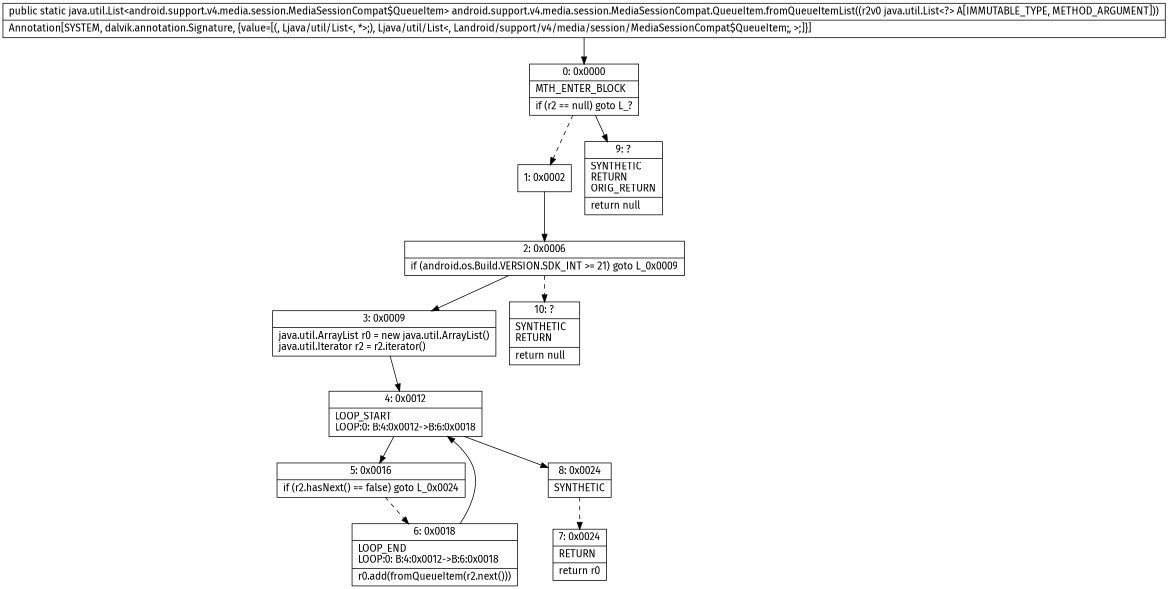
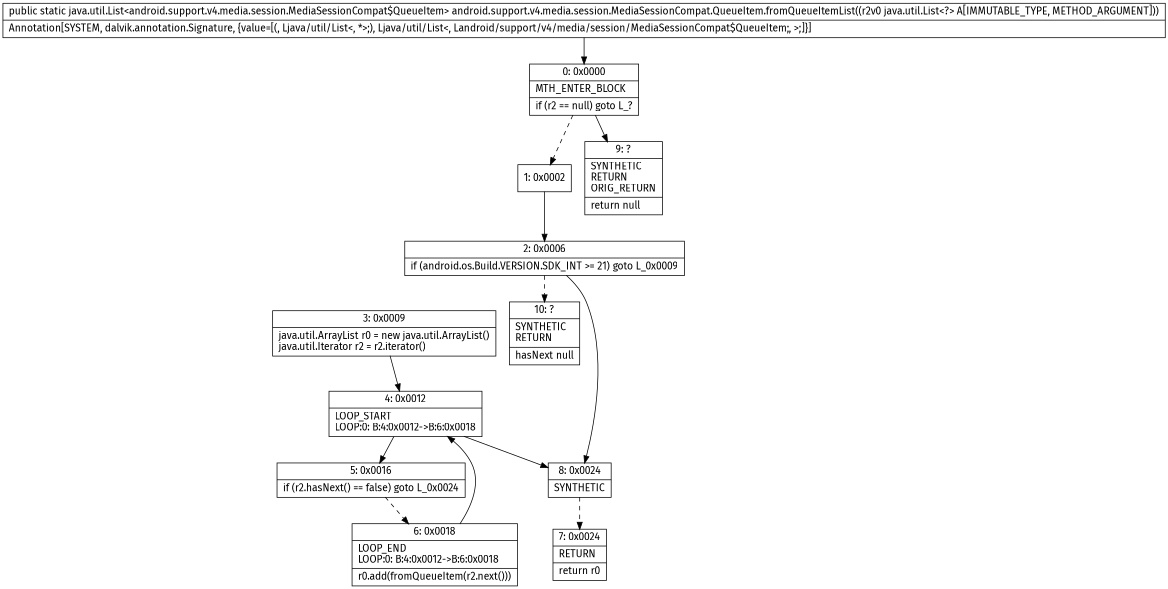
edge "2: 0x0006" -> "3: 0x0009": now "2: 0x0006" -> "8: 0x0024"
node "10: ?": text "return null" -> "hasNext null"
